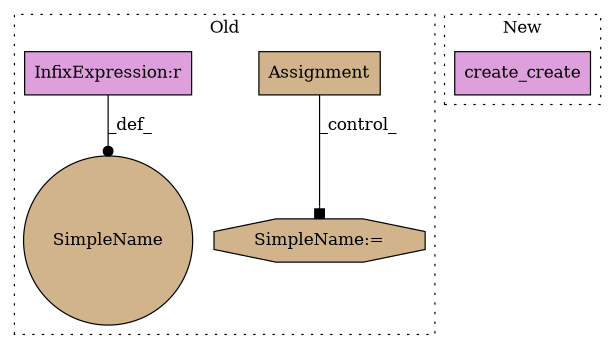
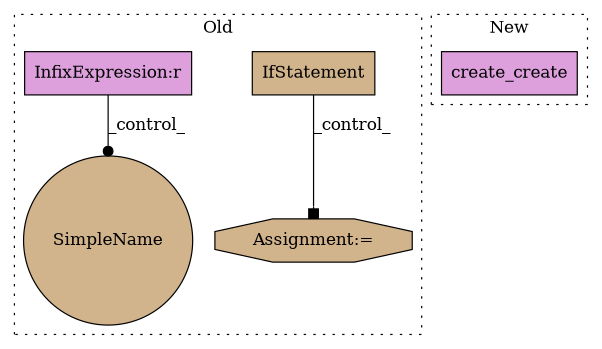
node "Assignment": label "Assignment" -> "IfStatement"
edge "InfixExpression:r" -> "SimpleName": label "_def_" -> "_control_"
node "SimpleName:=": label "SimpleName:=" -> "Assignment:="
